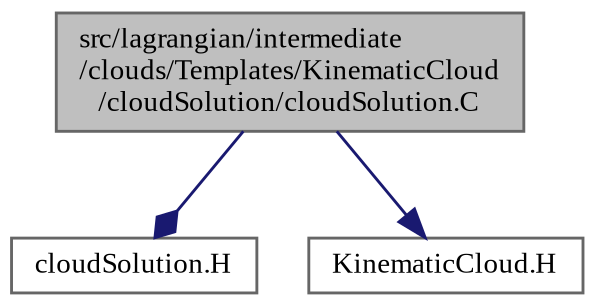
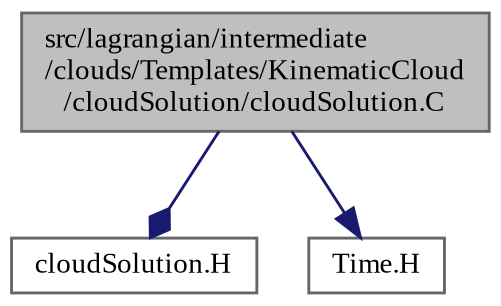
node "KinematicCloud.H": label "KinematicCloud.H" -> "Time.H"
